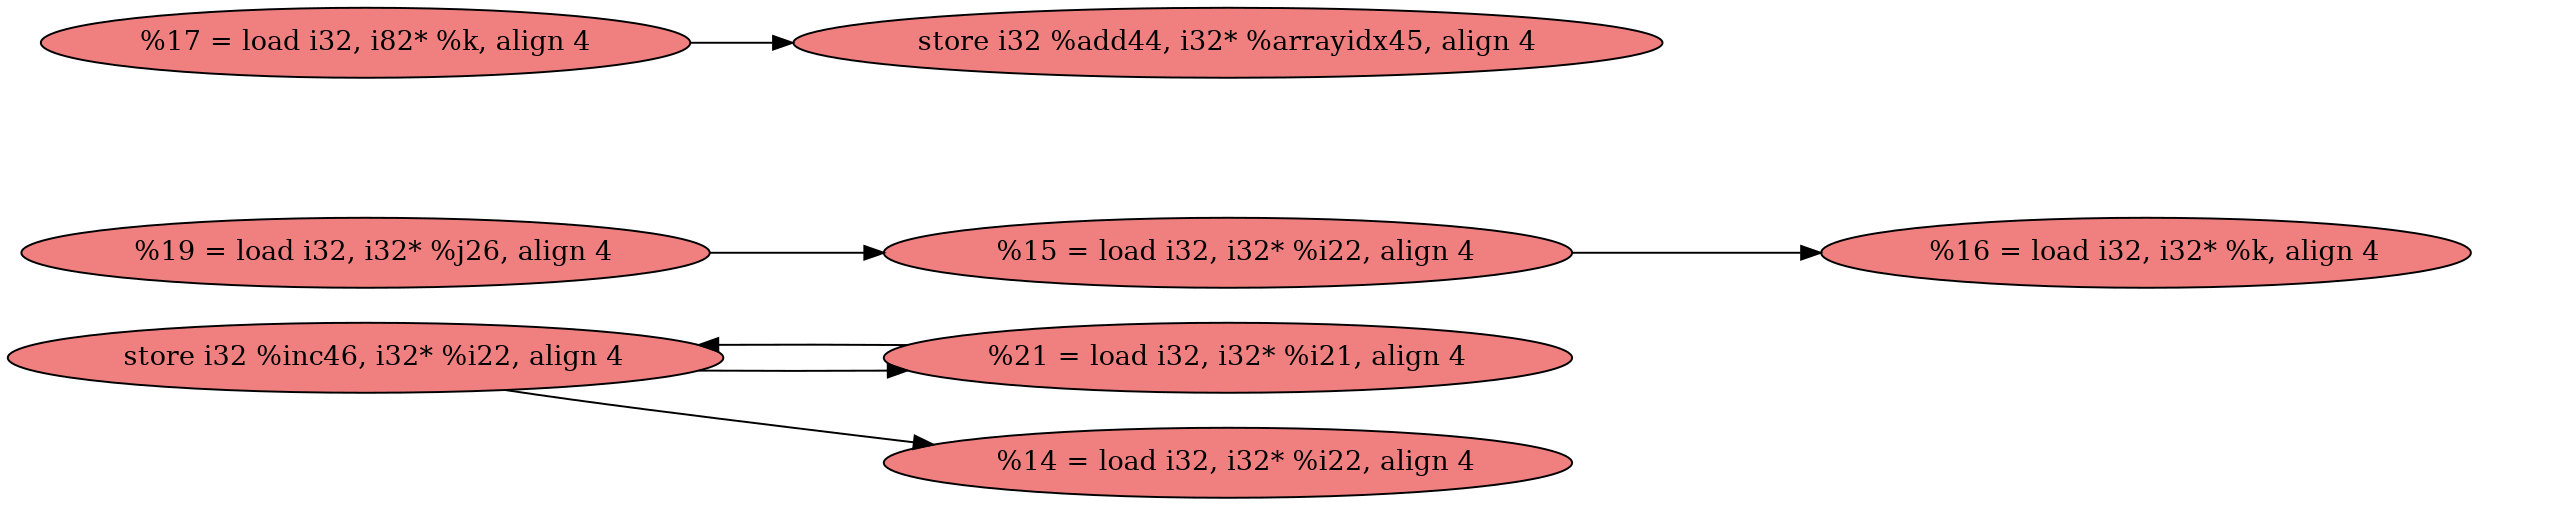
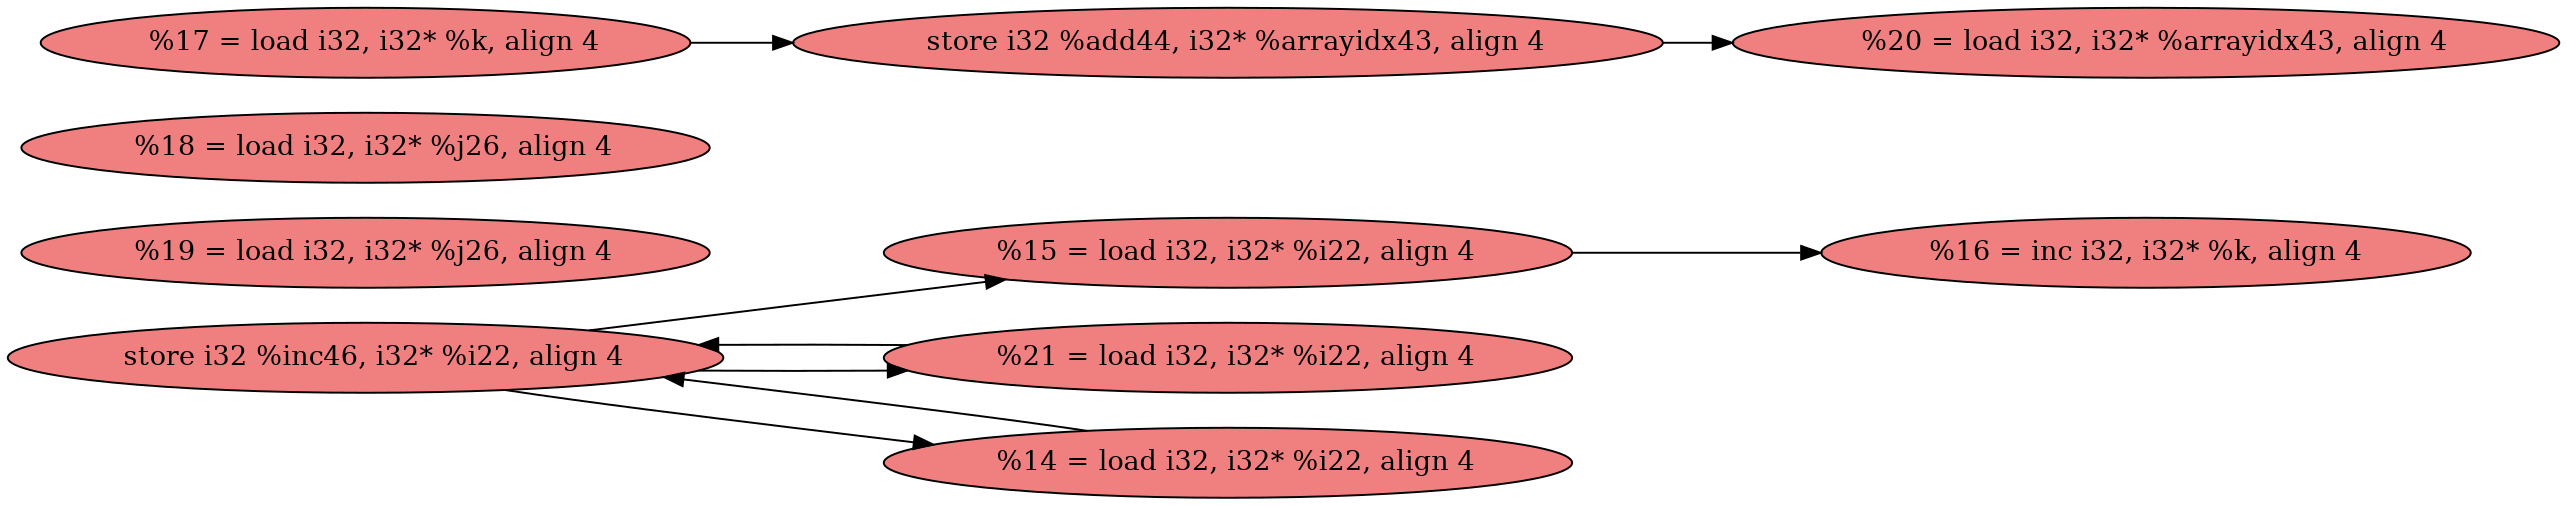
node "%17 = load i32, i82* %k, align 4": label "%17 = load i32, i82* %k, align 4" -> "%17 = load i32, i32* %k, align 4"
node "store i32 %add44, i32* %arrayidx45, align 4": label "store i32 %add44, i32* %arrayidx45, align 4" -> "store i32 %add44, i32* %arrayidx43, align 4"
node "%20 = load i32, i32* %arrayidx43, align 4": added
node "%18 = load i32, i32* %j26, align 4": added
edge "%19 = load i32, i32* %j26, align 4" -> "%15 = load i32, i32* %i22, align 4": now "store i32 %inc46, i32* %i22, align 4" -> "%15 = load i32, i32* %i22, align 4"
node "%16 = load i32, i32* %k, align 4": label "%16 = load i32, i32* %k, align 4" -> "%16 = inc i32, i32* %k, align 4"
node "%21 = load i32, i32* %i21, align 4": label "%21 = load i32, i32* %i21, align 4" -> "%21 = load i32, i32* %i22, align 4"
edge "%14 = load i32, i32* %i22, align 4" -> "store i32 %inc46, i32* %i22, align 4": added
